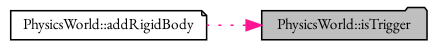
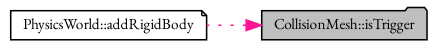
node "PhysicsWorld::isTrigger": label "PhysicsWorld::isTrigger" -> "CollisionMesh::isTrigger"
